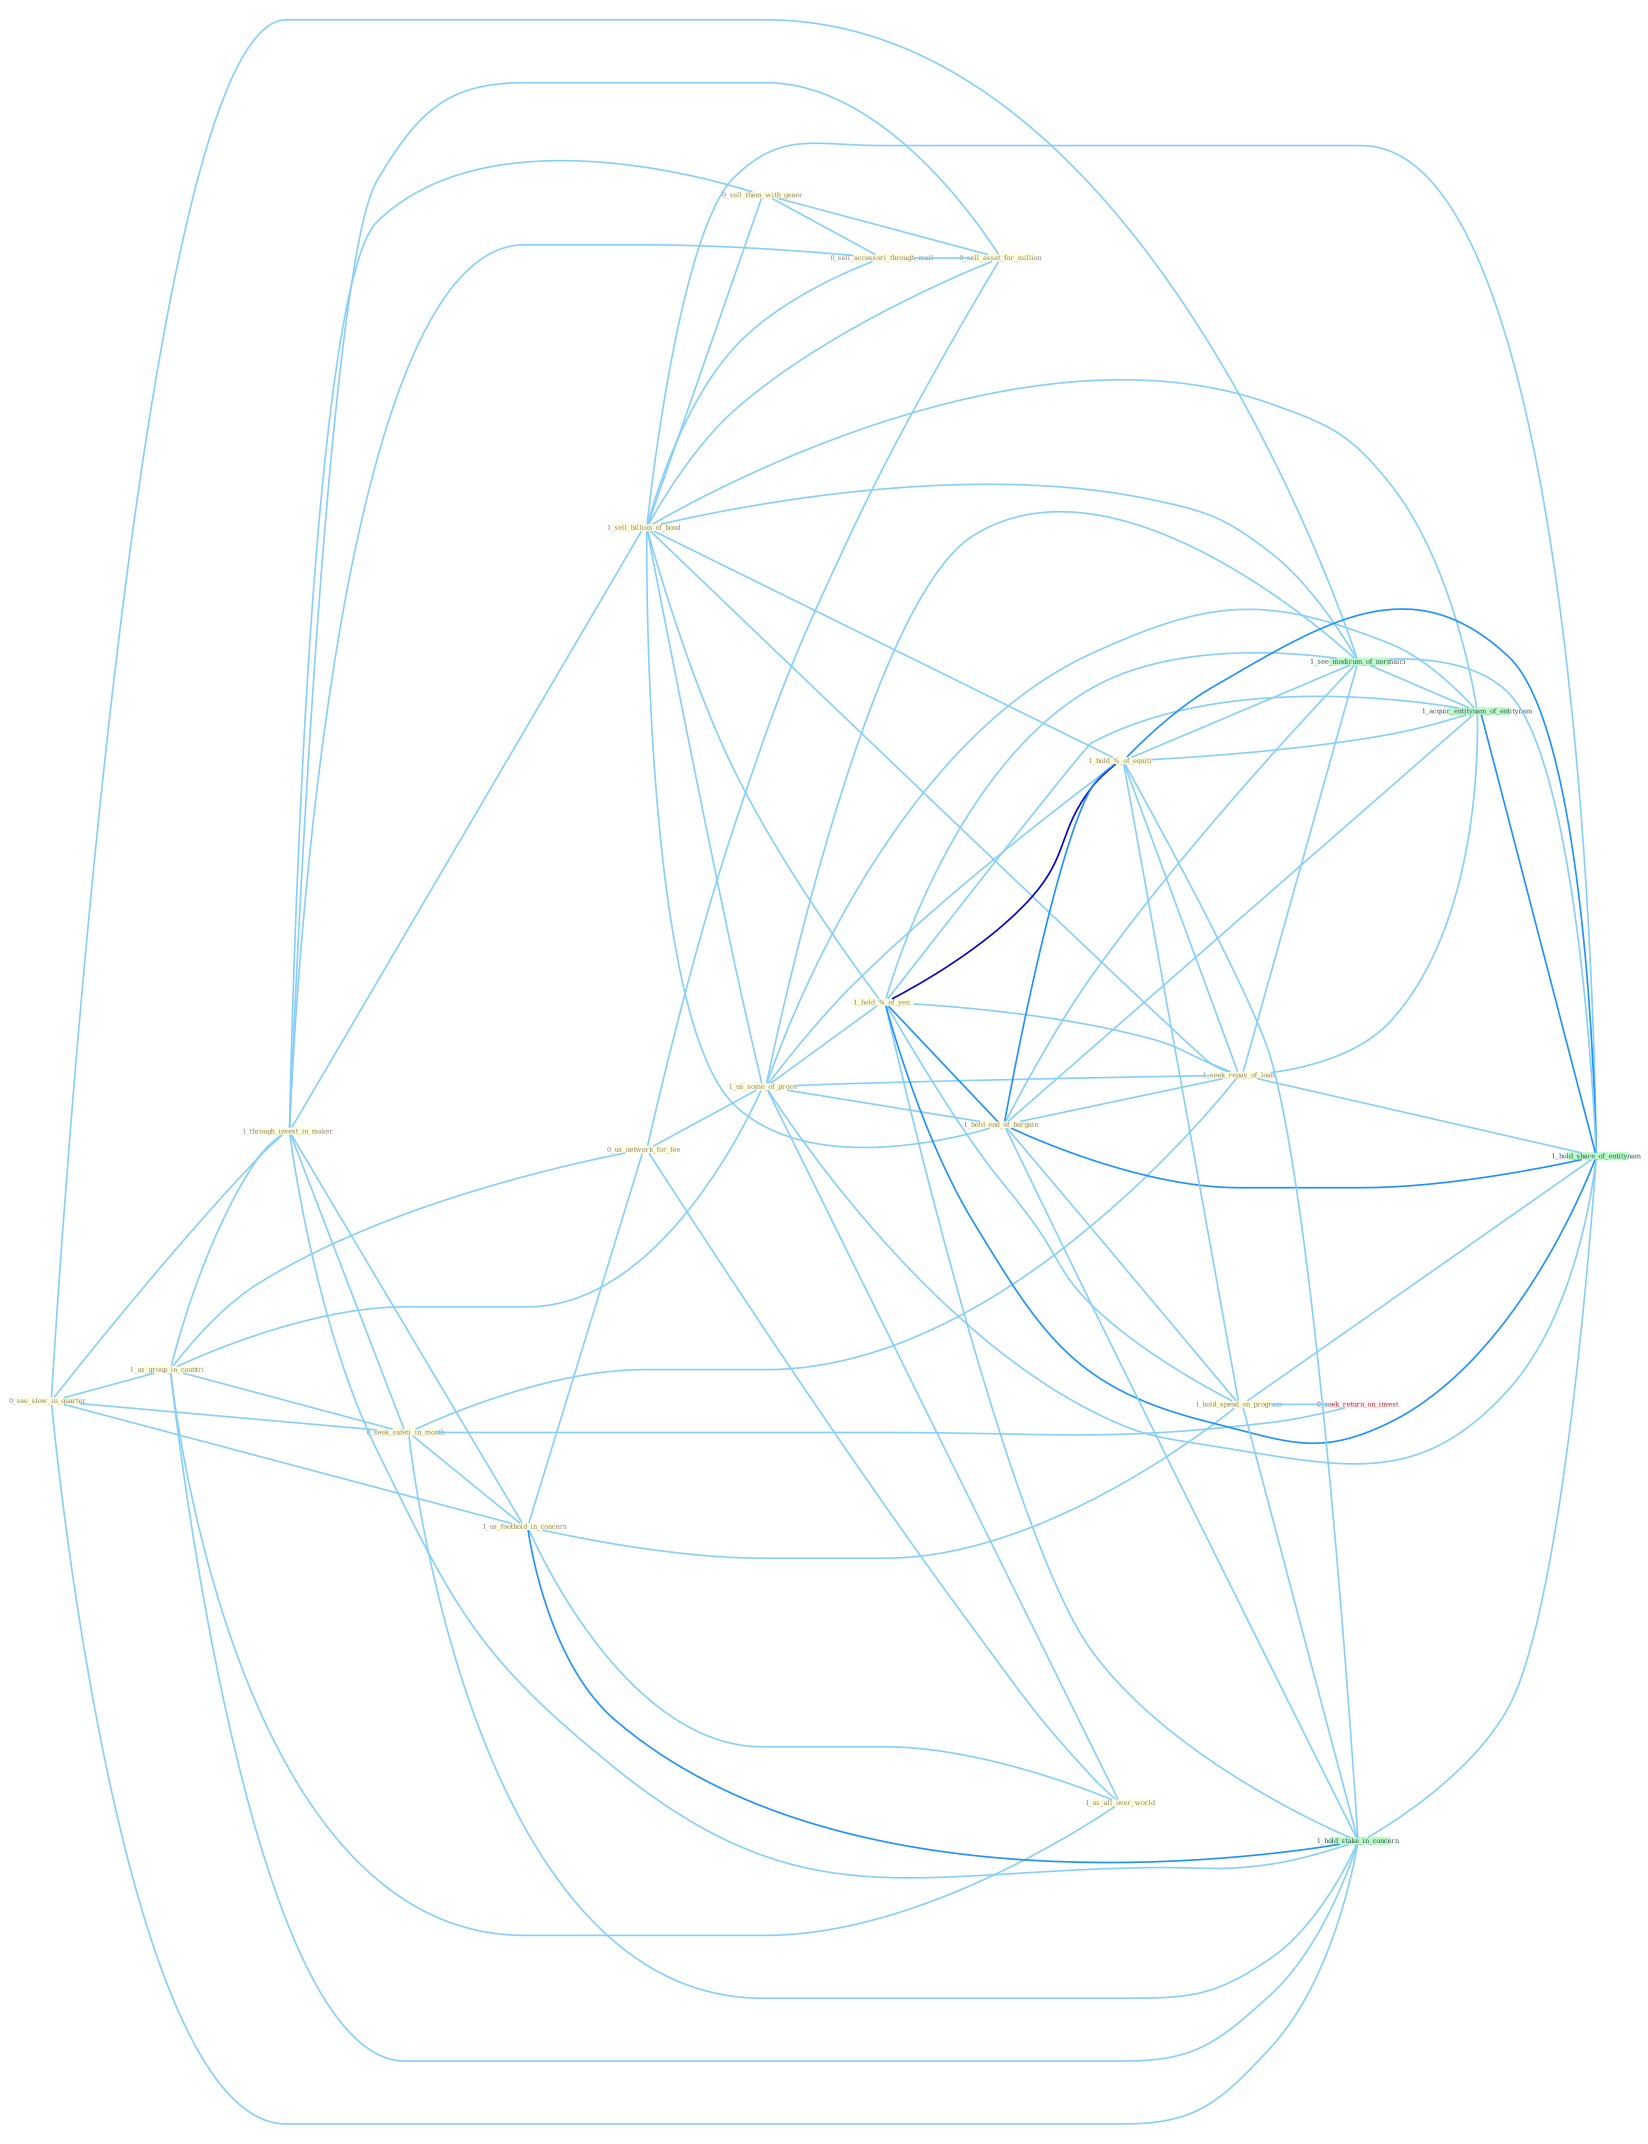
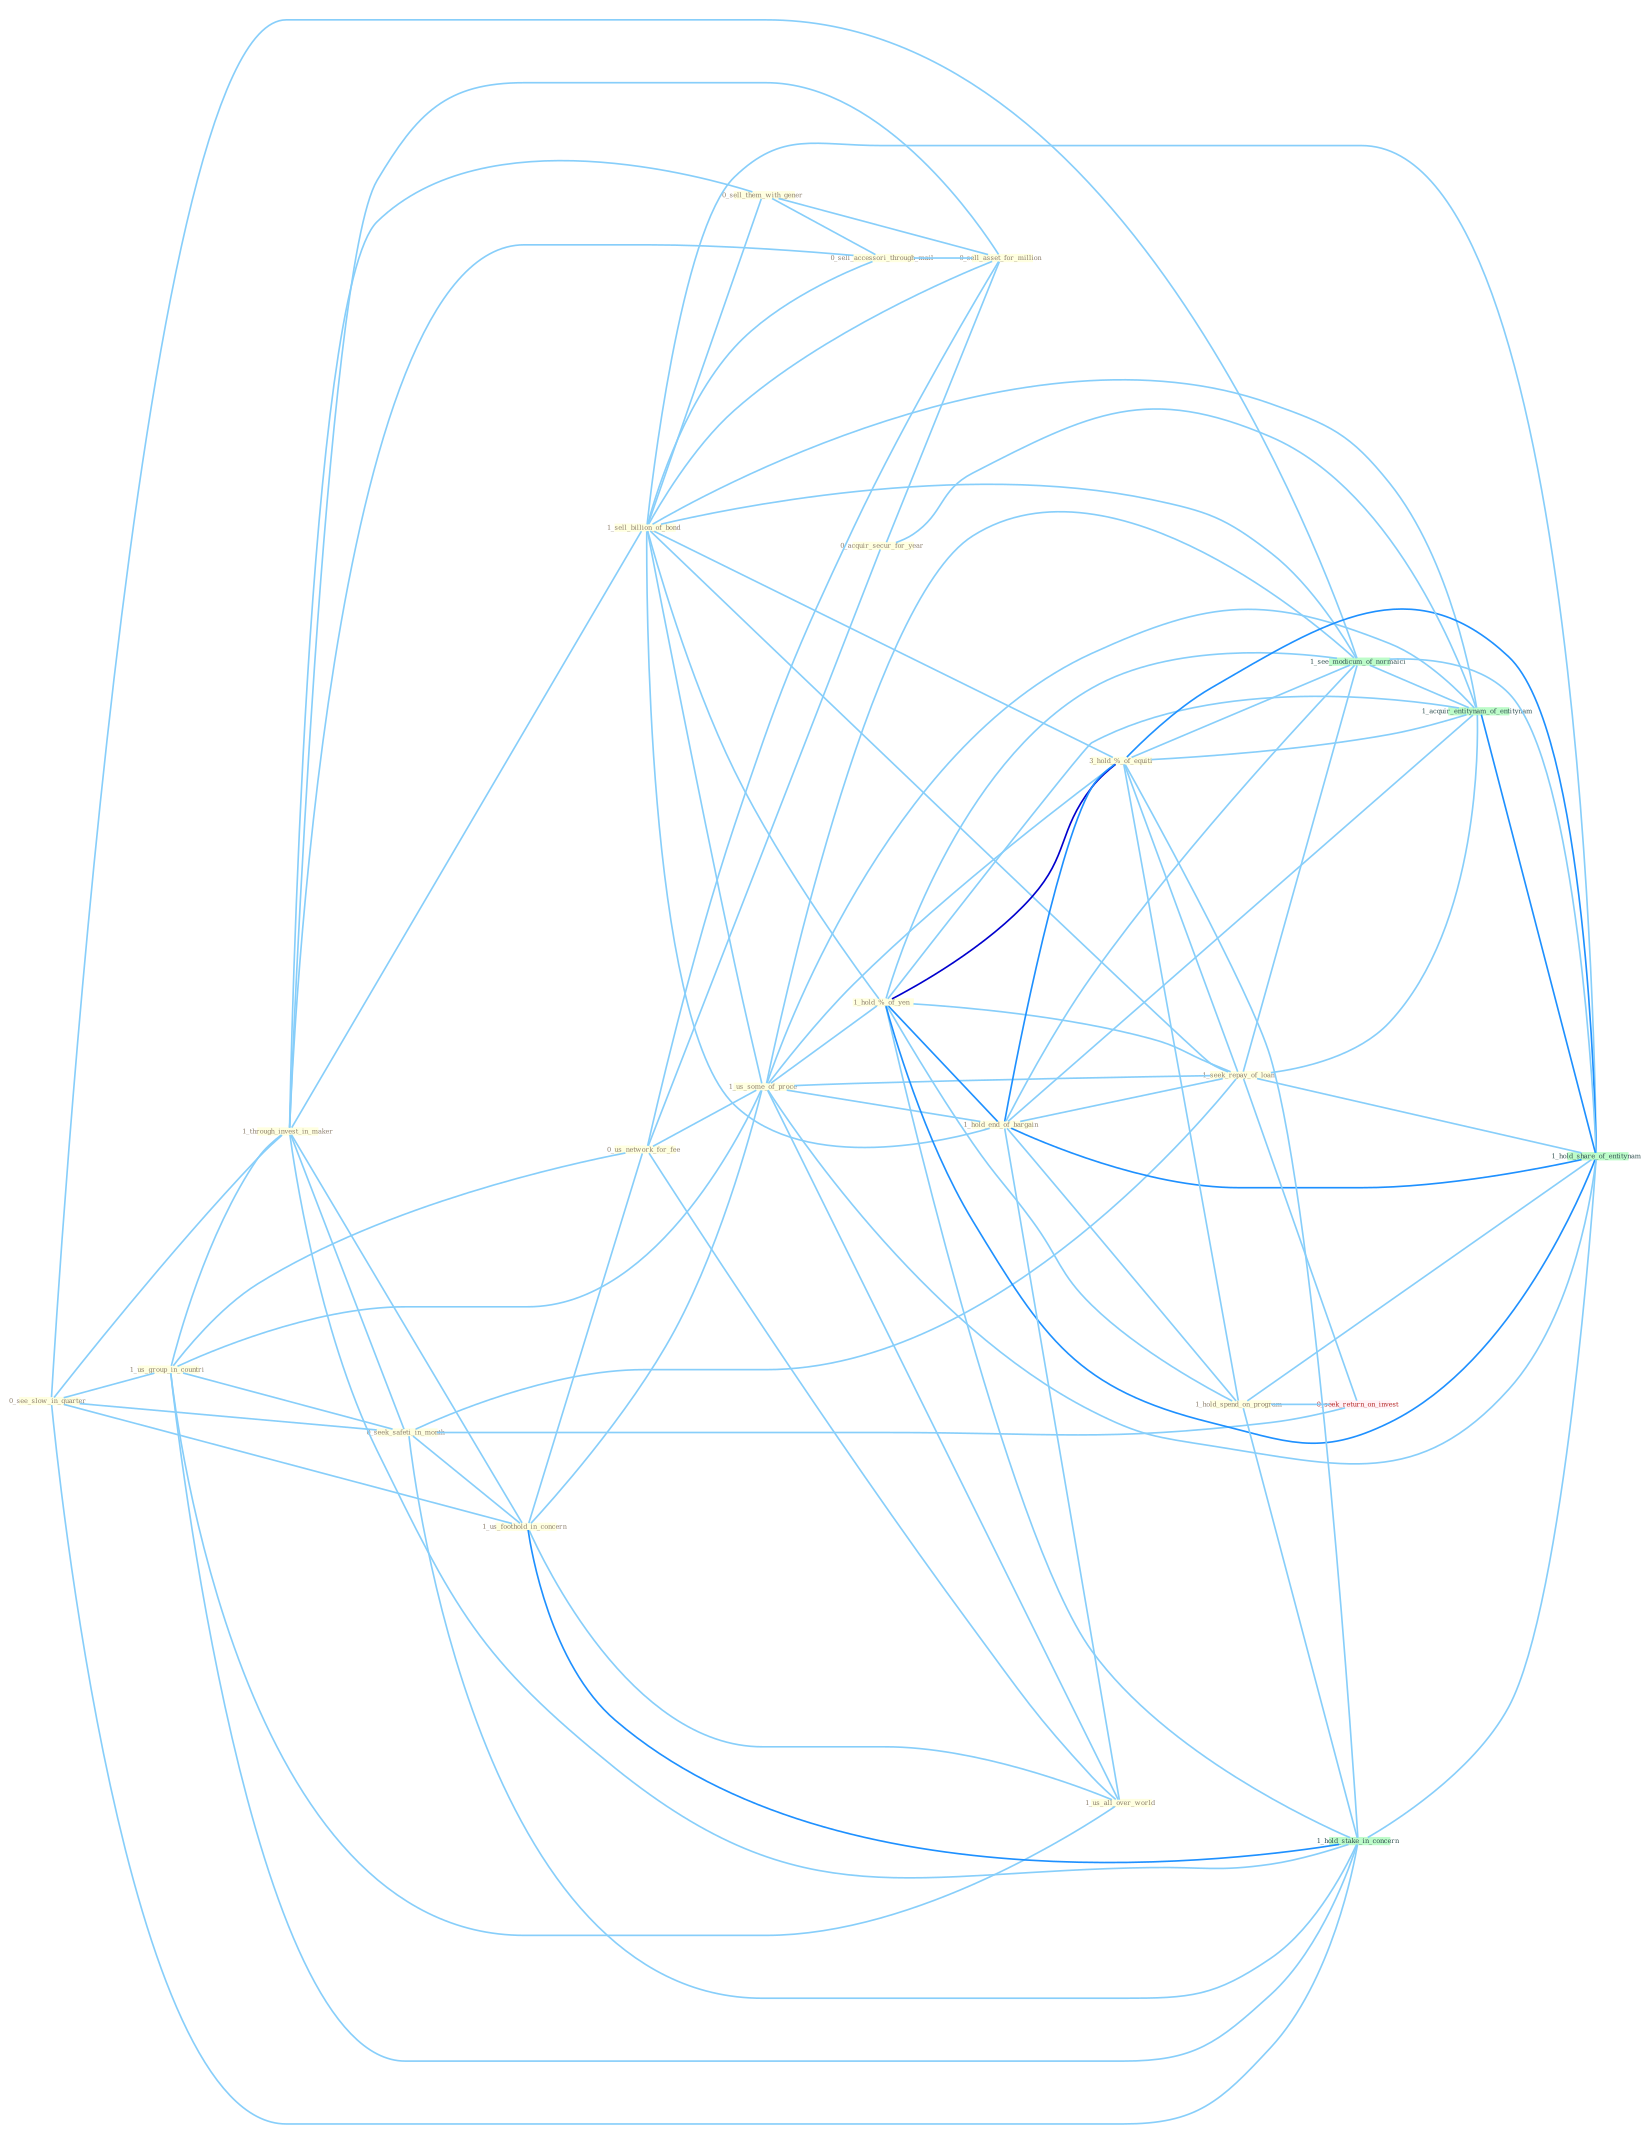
node "0_acquir_secur_for_year": added
node "1_hold_%_of_equiti": label "1_hold_%_of_equiti" -> "3_hold_%_of_equiti"
edge "1_seek_repay_of_loan" -- "0_seek_return_on_invest": added
edge "1_hold_end_of_bargain" -- "1_hold_stake_in_concern": now "1_hold_end_of_bargain" -- "1_us_all_over_world"
edge "1_hold_spend_on_program" -- "1_us_foothold_in_concern": now "1_us_some_of_proce" -- "1_us_foothold_in_concern"
